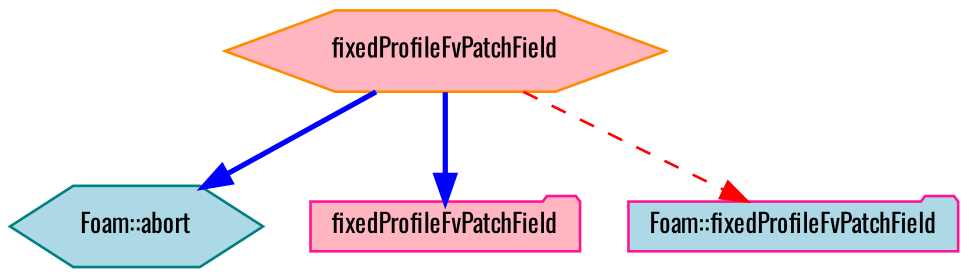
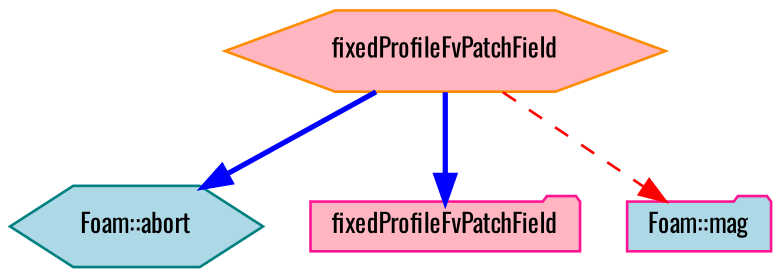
node "Foam::fixedProfileFvPatchField": label "Foam::fixedProfileFvPatchField" -> "Foam::mag"
